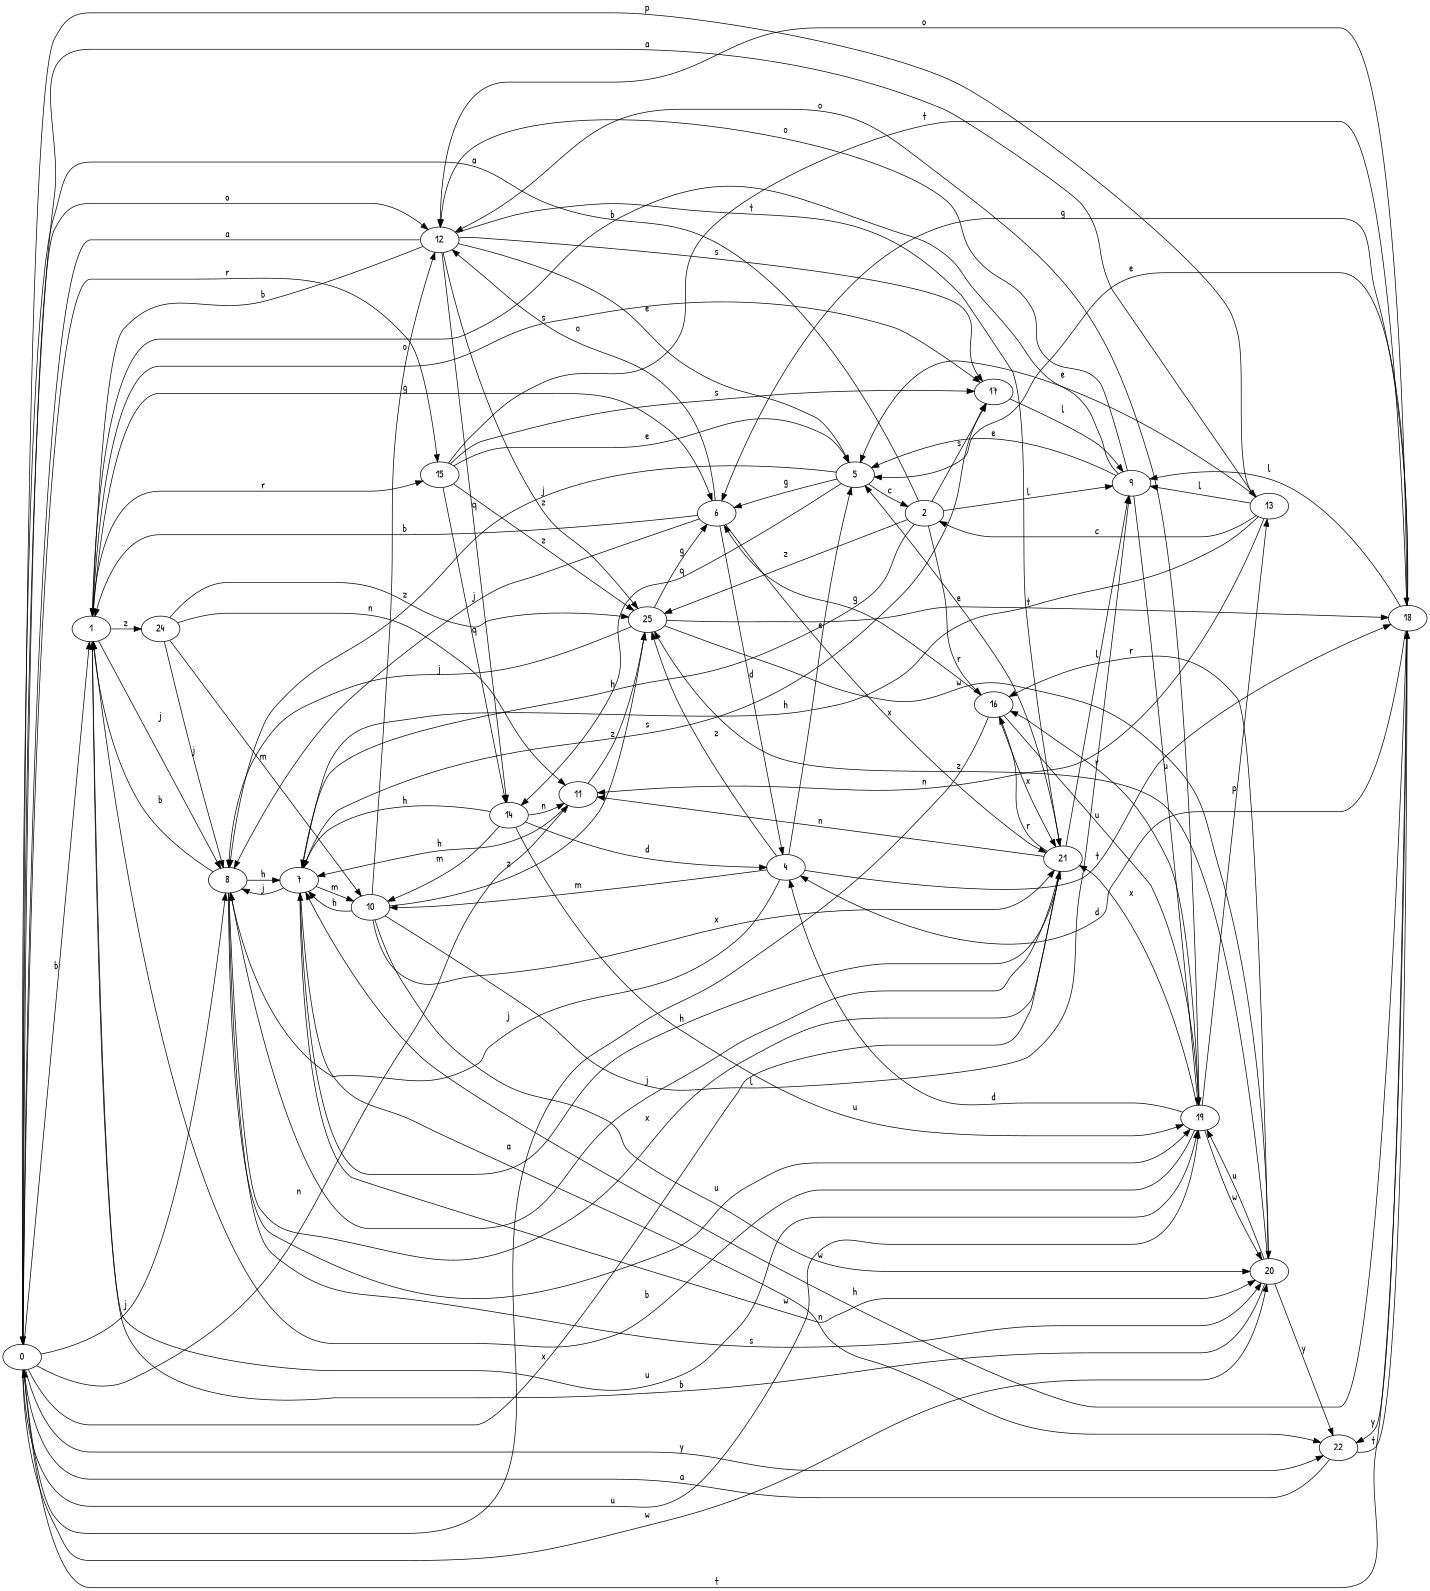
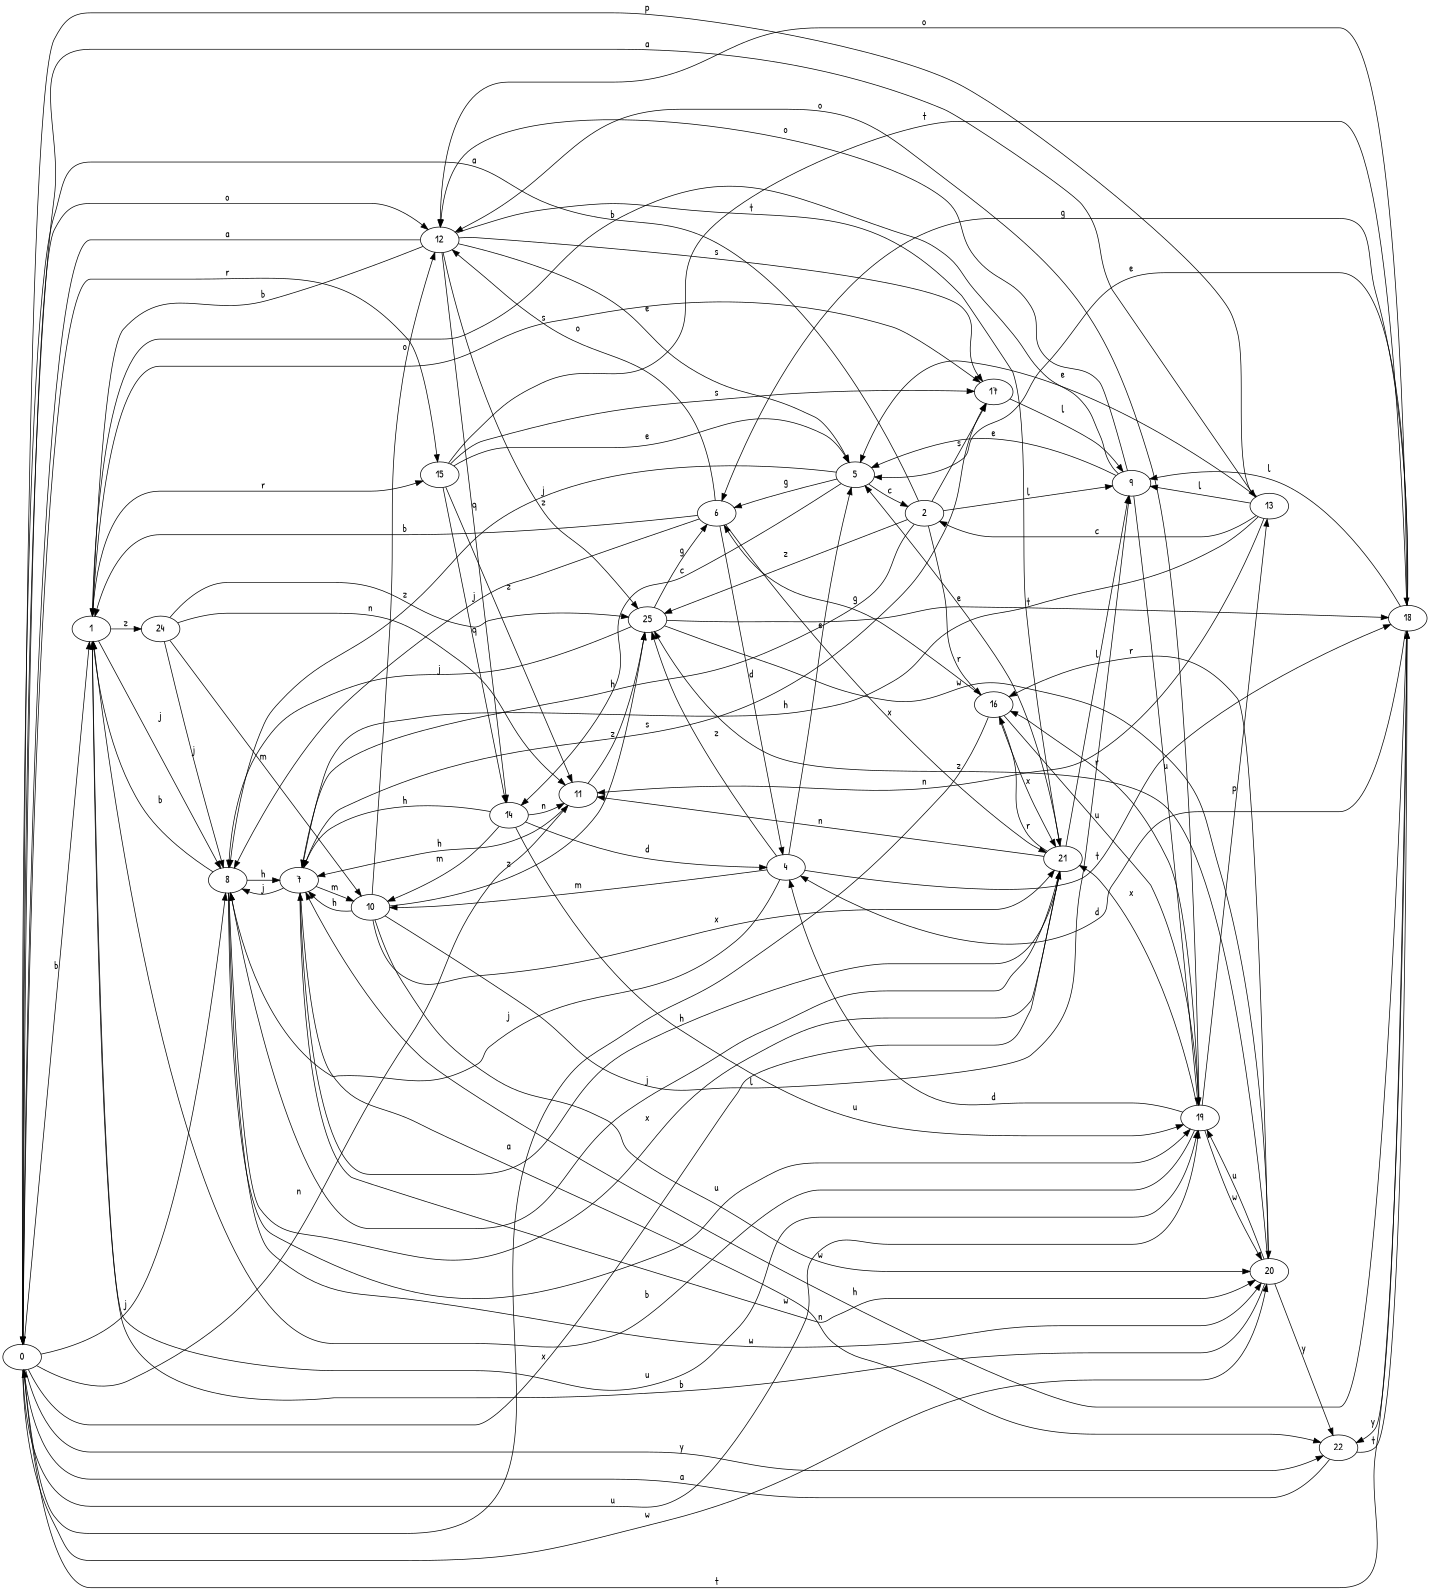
edge "1" -> "6": removed, label "g"
edge "15" -> "25": now "15" -> "11"
edge "5" -> "14": label "q" -> "c"
edge "8" -> "20": label "s" -> "w"
